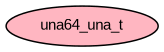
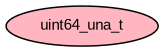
node "una64_una_t": label "una64_una_t" -> "uint64_una_t"
